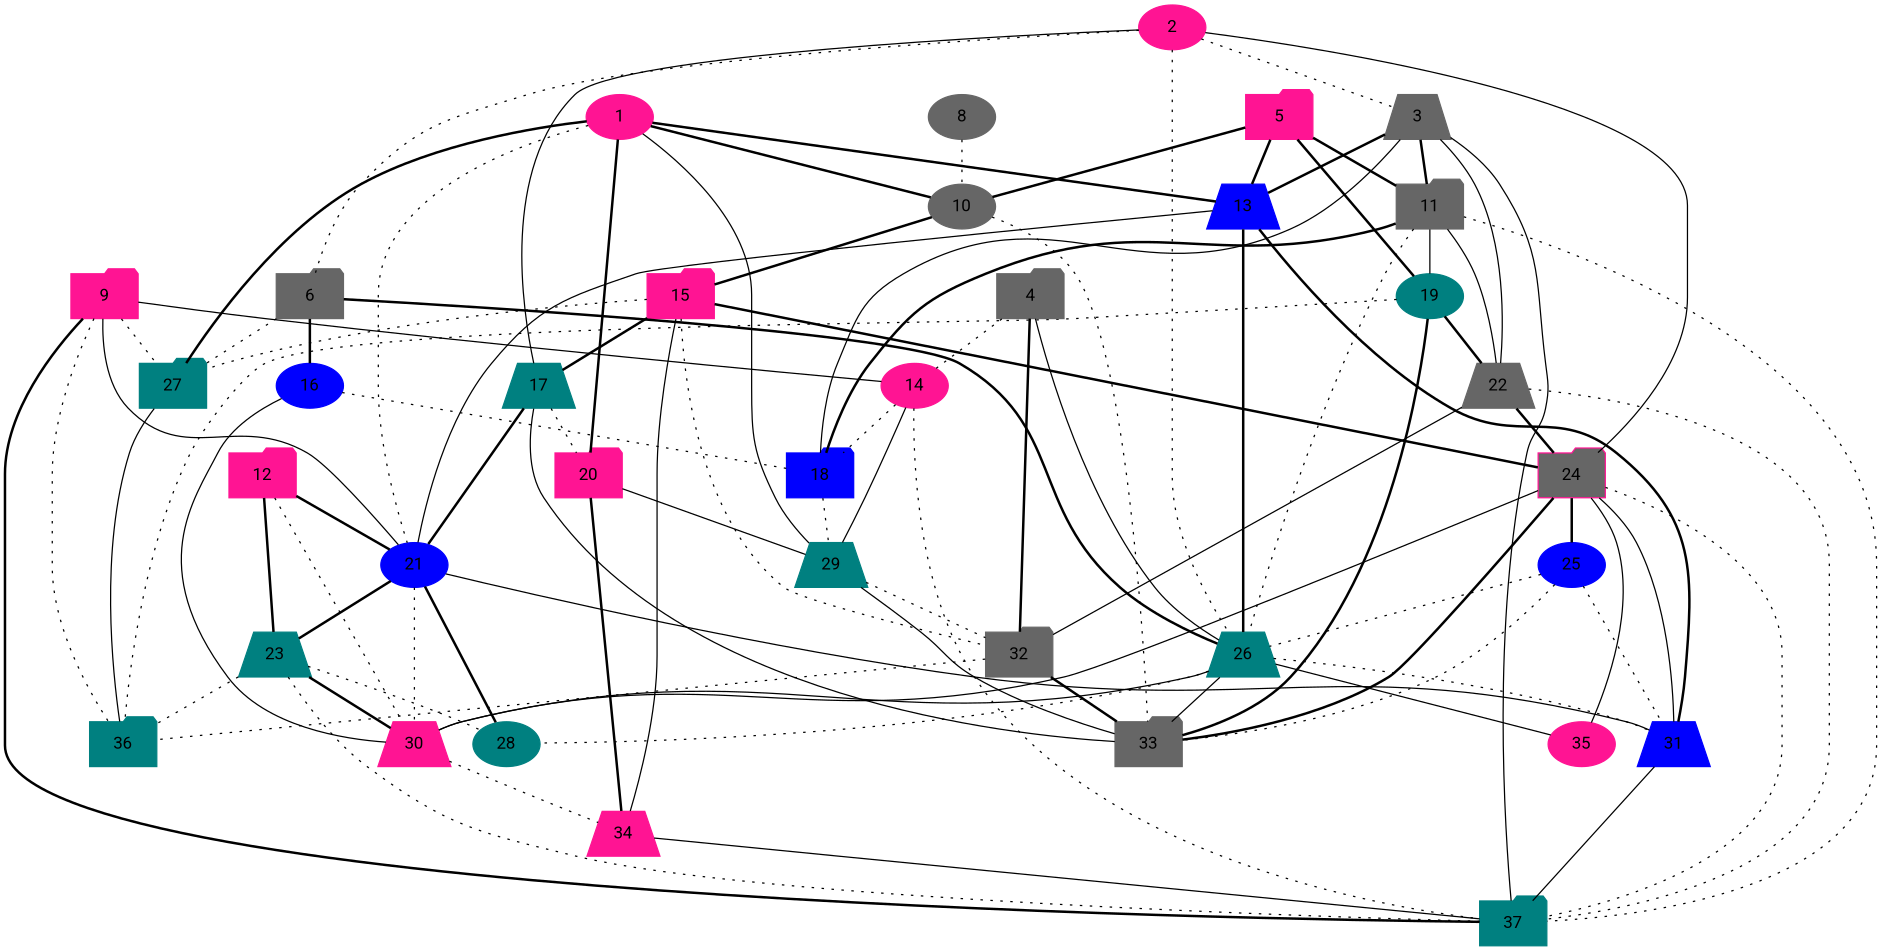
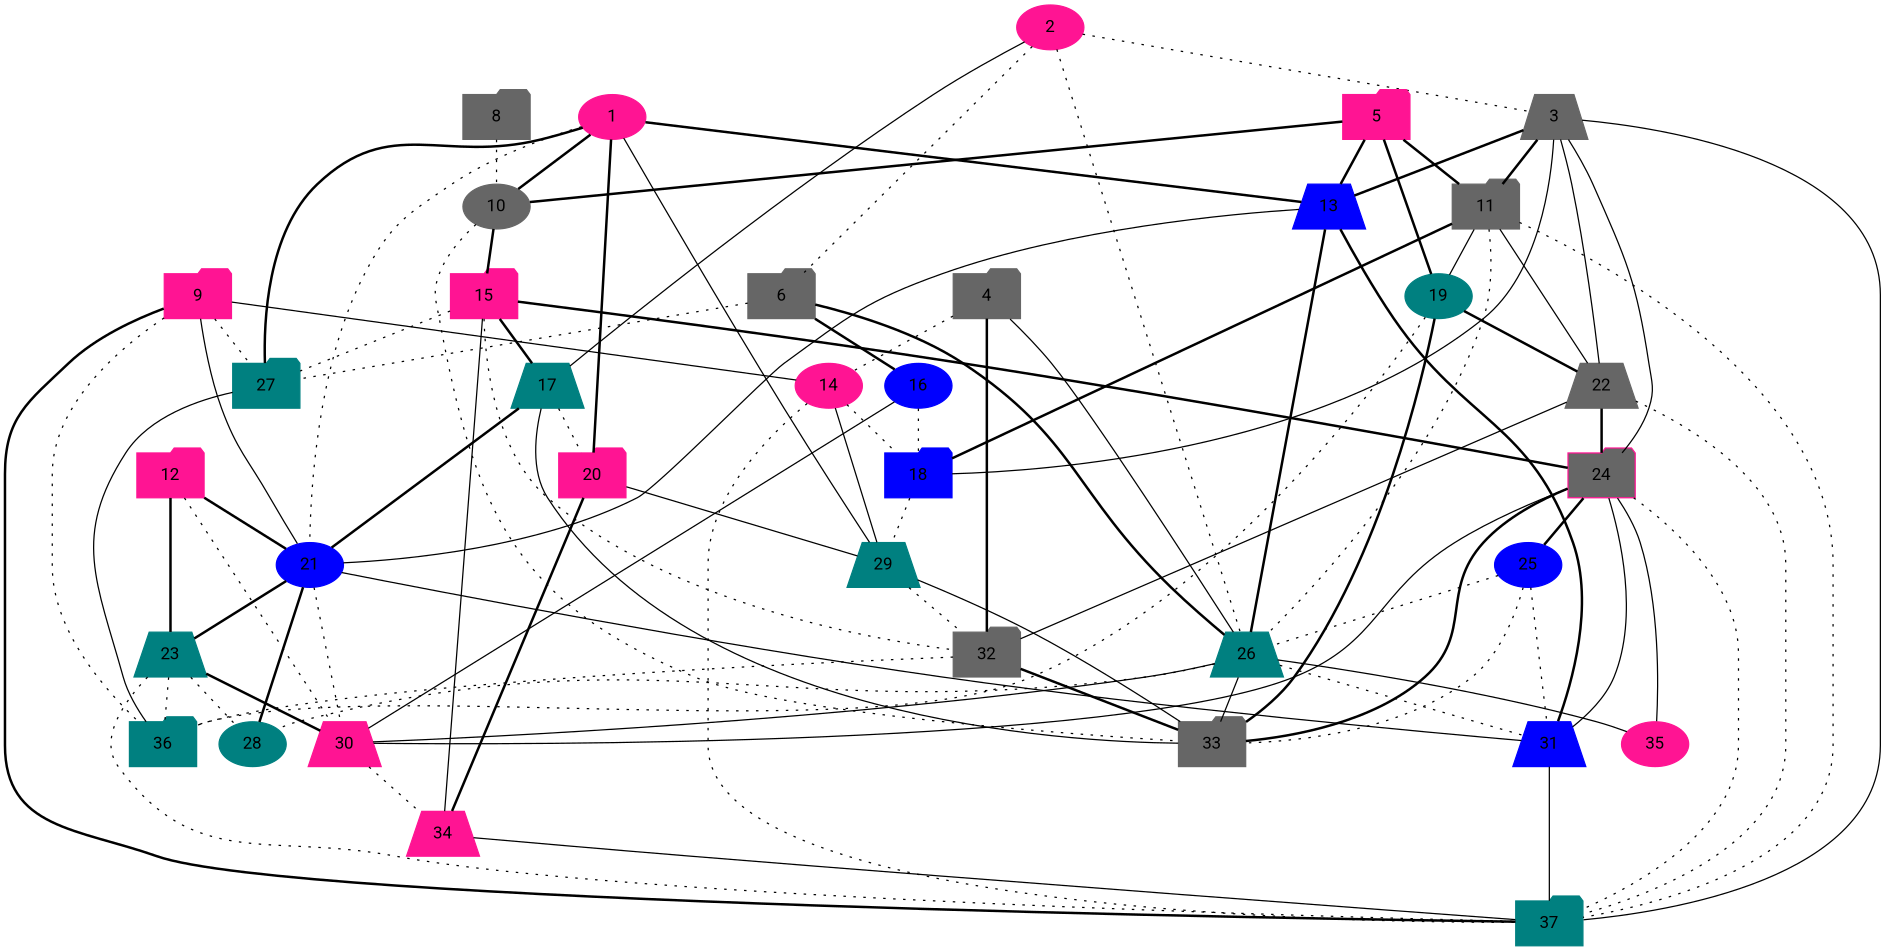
node "8": shape ellipse -> folder
edge "2" -- "24": now "3" -- "24"
